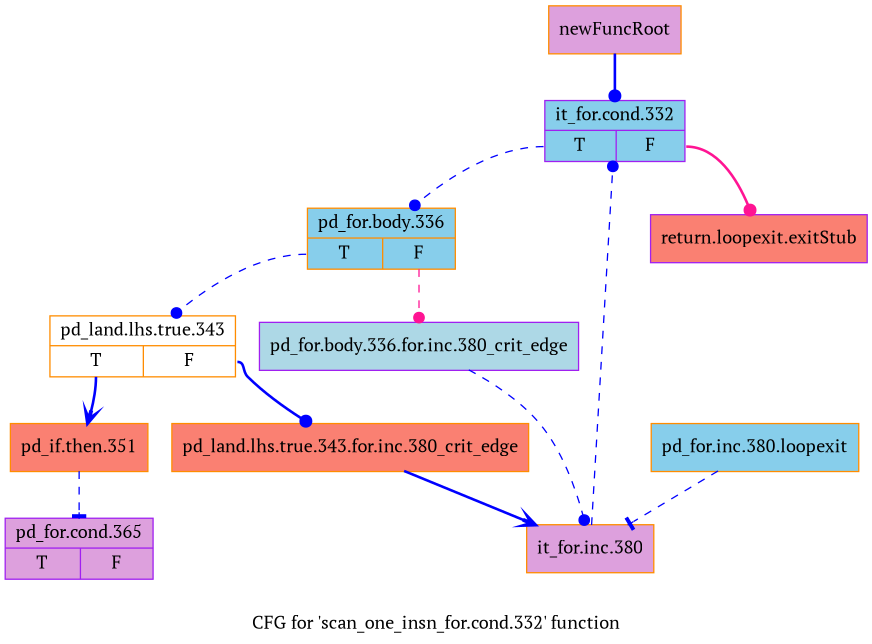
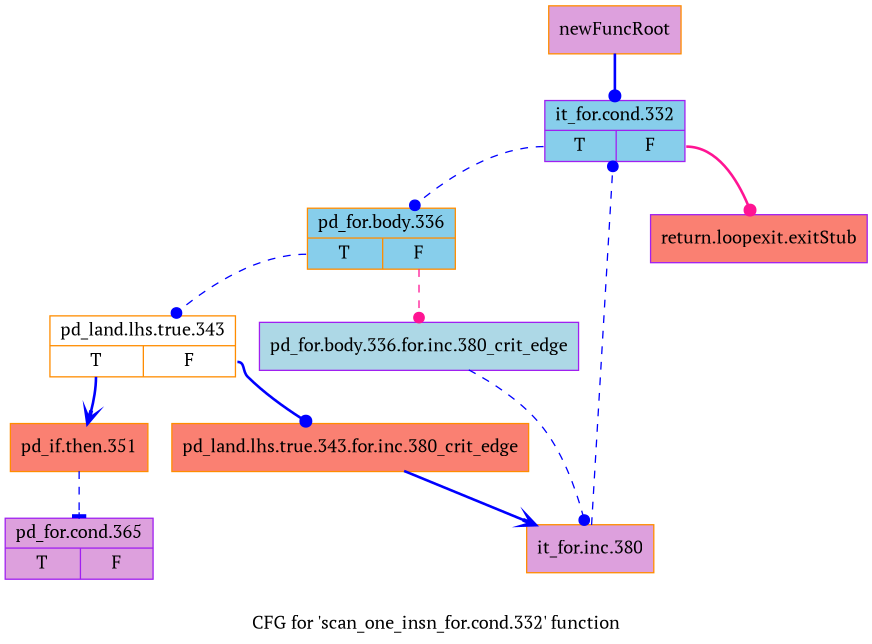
node "pd_for.inc.380.loopexit": removed
